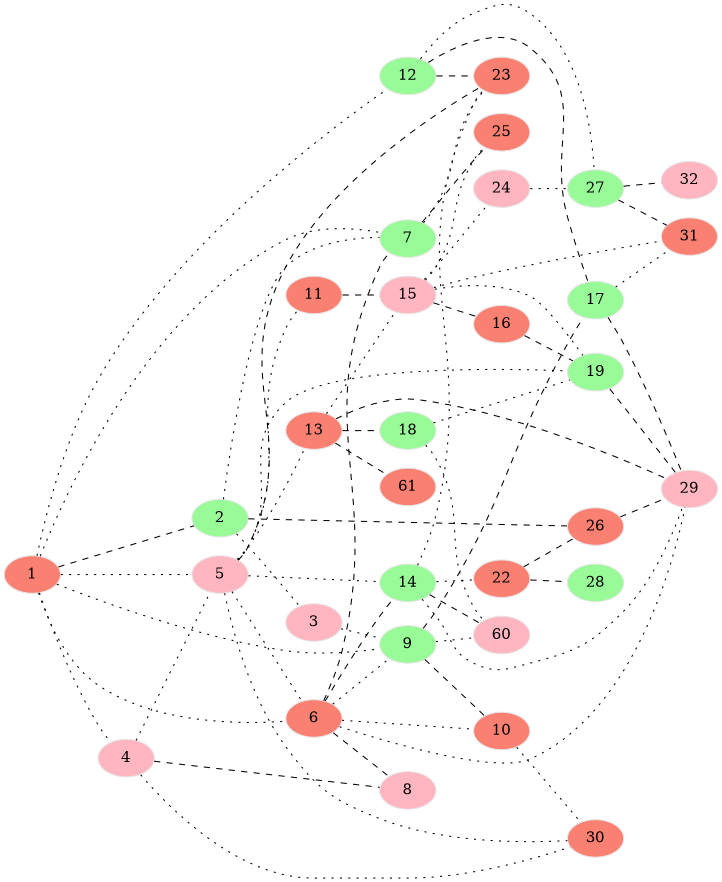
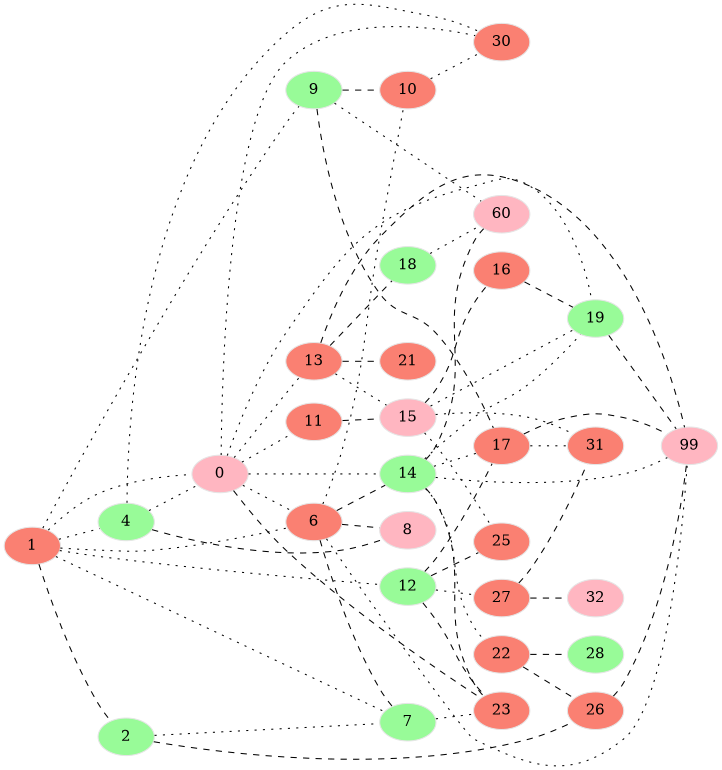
edge "25" -- "7": now "25" -- "12"
node "24": removed
node "27": fillcolor palegreen -> salmon
node "17": fillcolor palegreen -> salmon
edge "23" -- "14": style dotted -> dashed
edge "19" -- "18": now "19" -- "14"
edge "17" -- "14": added
node "61": label "61" -> "21"
node "29": label "29" -> "99"
node "5": label "5" -> "0"
node "3": removed
edge "9" -- "6": removed
node "4": fillcolor lightpink -> palegreen
